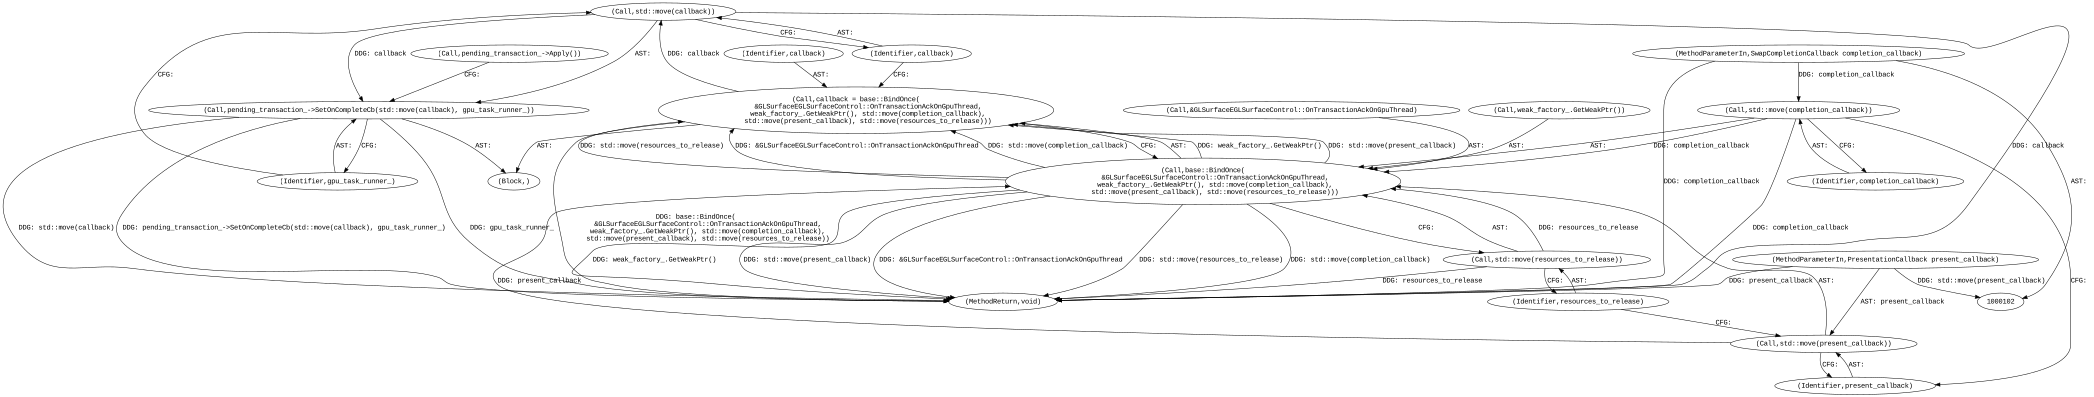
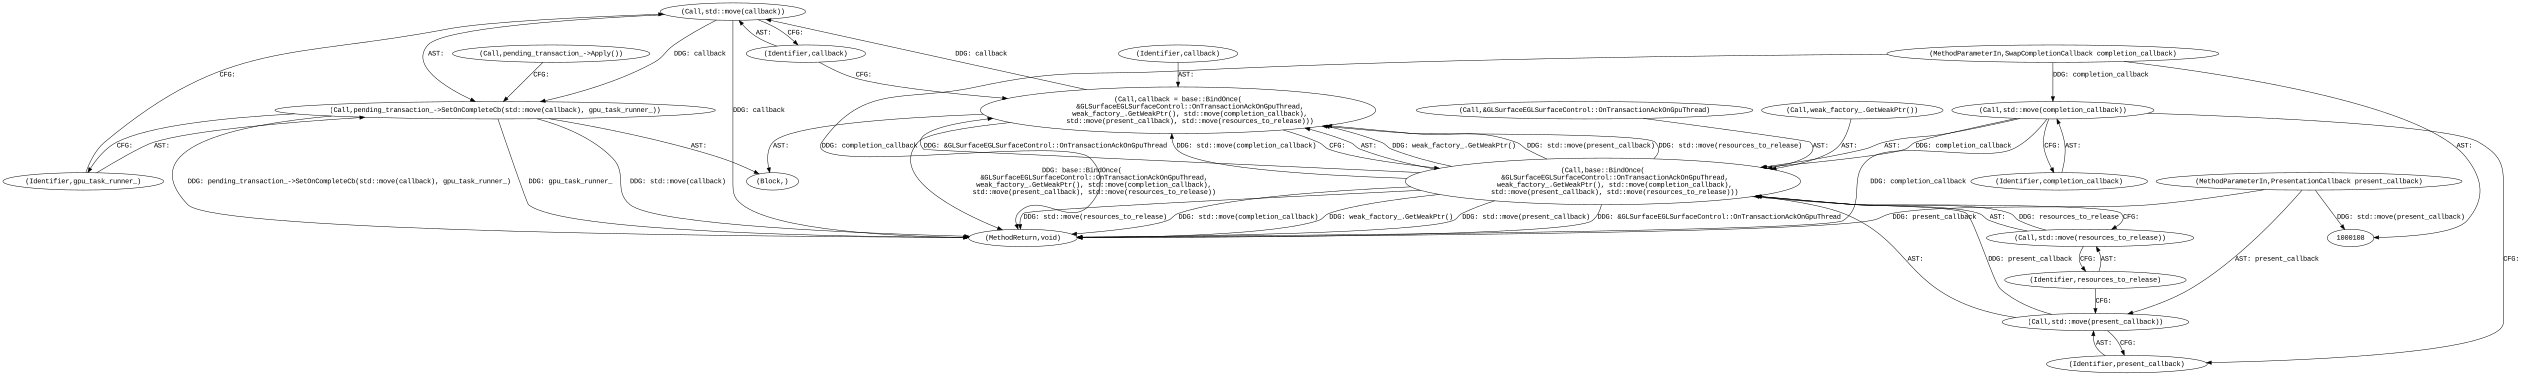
edge "(Call,std::move(resources_to_release))" -> "(MethodReturn,void)": removed, label "DDG: resources_to_release"
node "1000102": label "1000102" -> "1000108"
